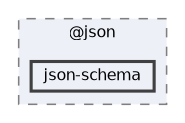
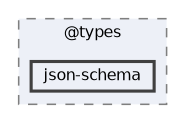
cluster "@json": label "@json" -> "@types"
